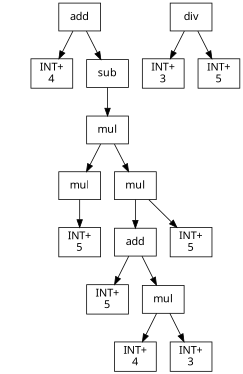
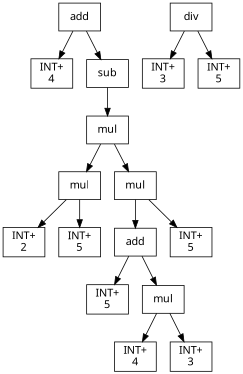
node "INT+ 2": added
